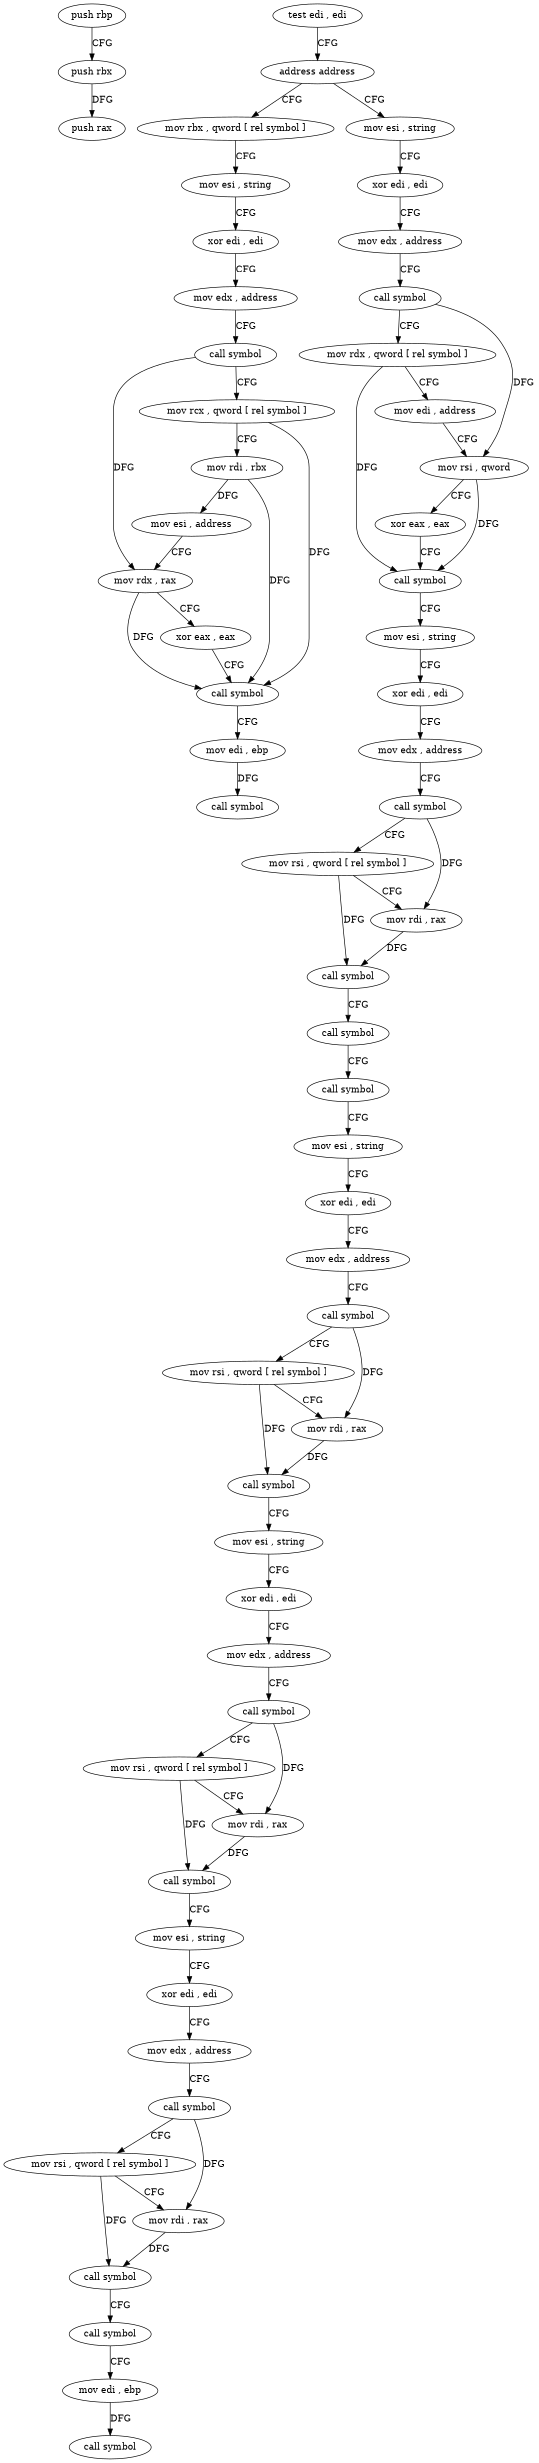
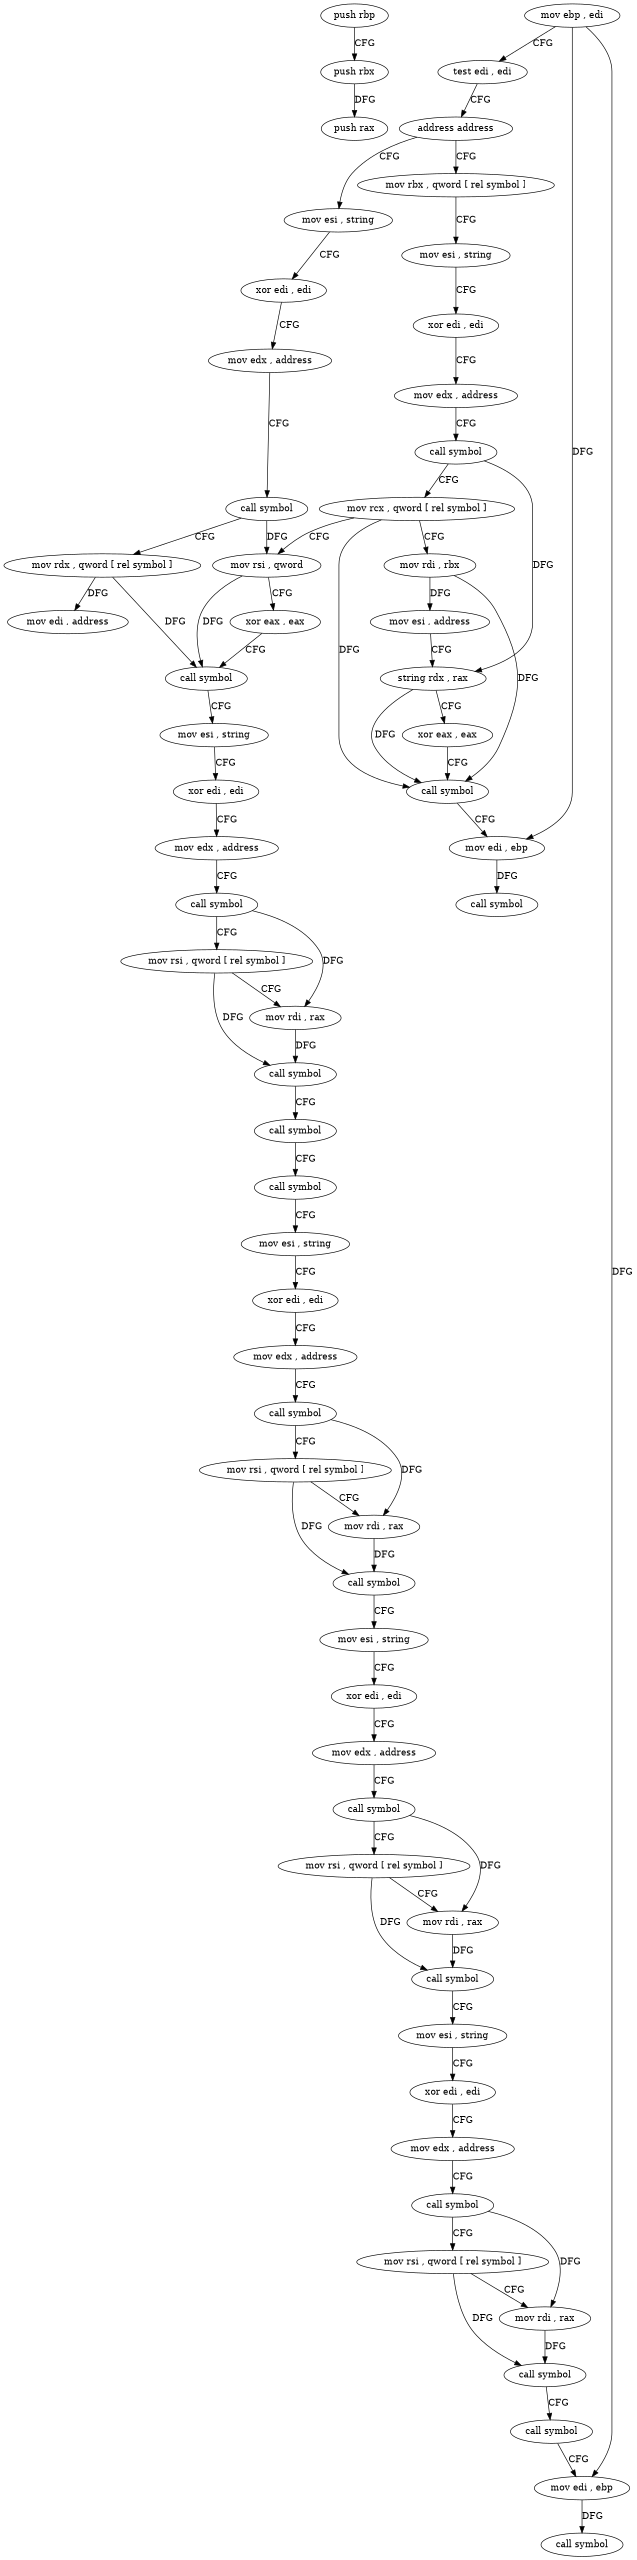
node "mov ebp , edi": added
edge "mov rdx , qword [ rel symbol ]" -> "mov edi , address": label "CFG" -> "DFG"
edge "mov edi , address" -> "mov rsi , qword": now "mov rcx , qword [ rel symbol ]" -> "mov rsi , qword"
node "mov rdx , rax": label "mov rdx , rax" -> "string rdx , rax"
